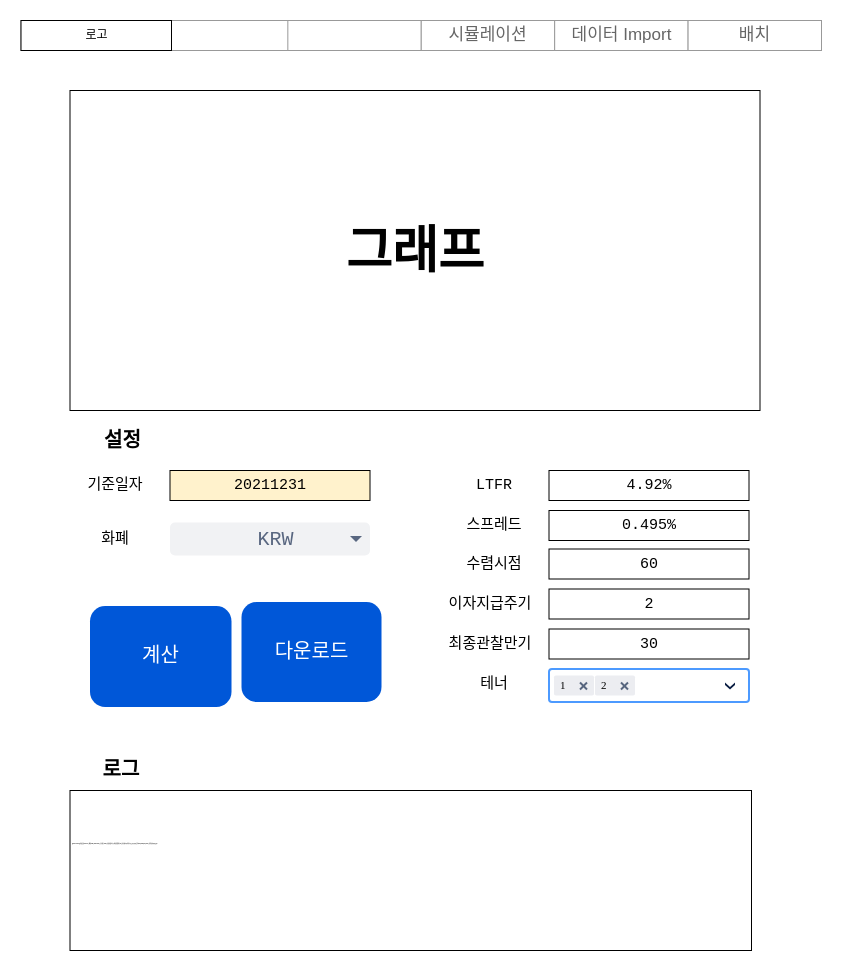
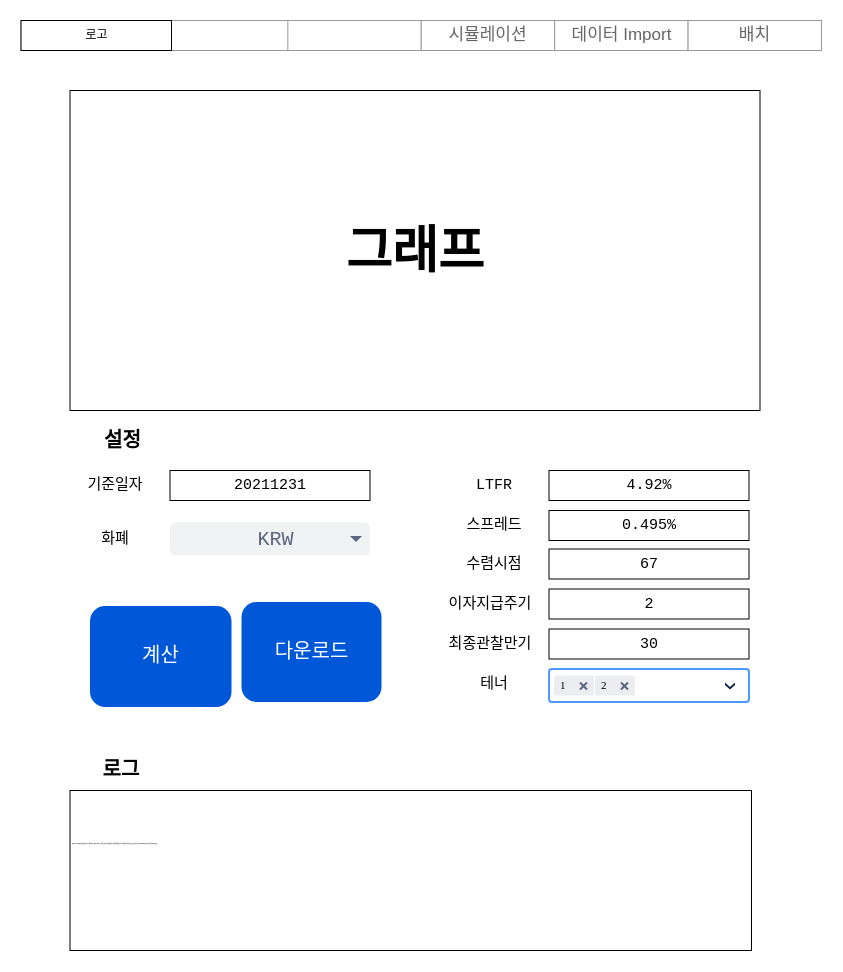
node "20211231": fillcolor #fff2cc -> #ffffff
node "60": label "60" -> "67"
